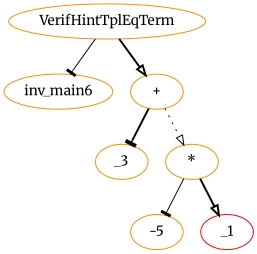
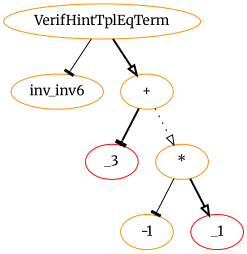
node "inv_main6": label "inv_main6" -> "inv_inv6"
node "_3": color darkorange -> red
node "-5": label "-5" -> "-1"
